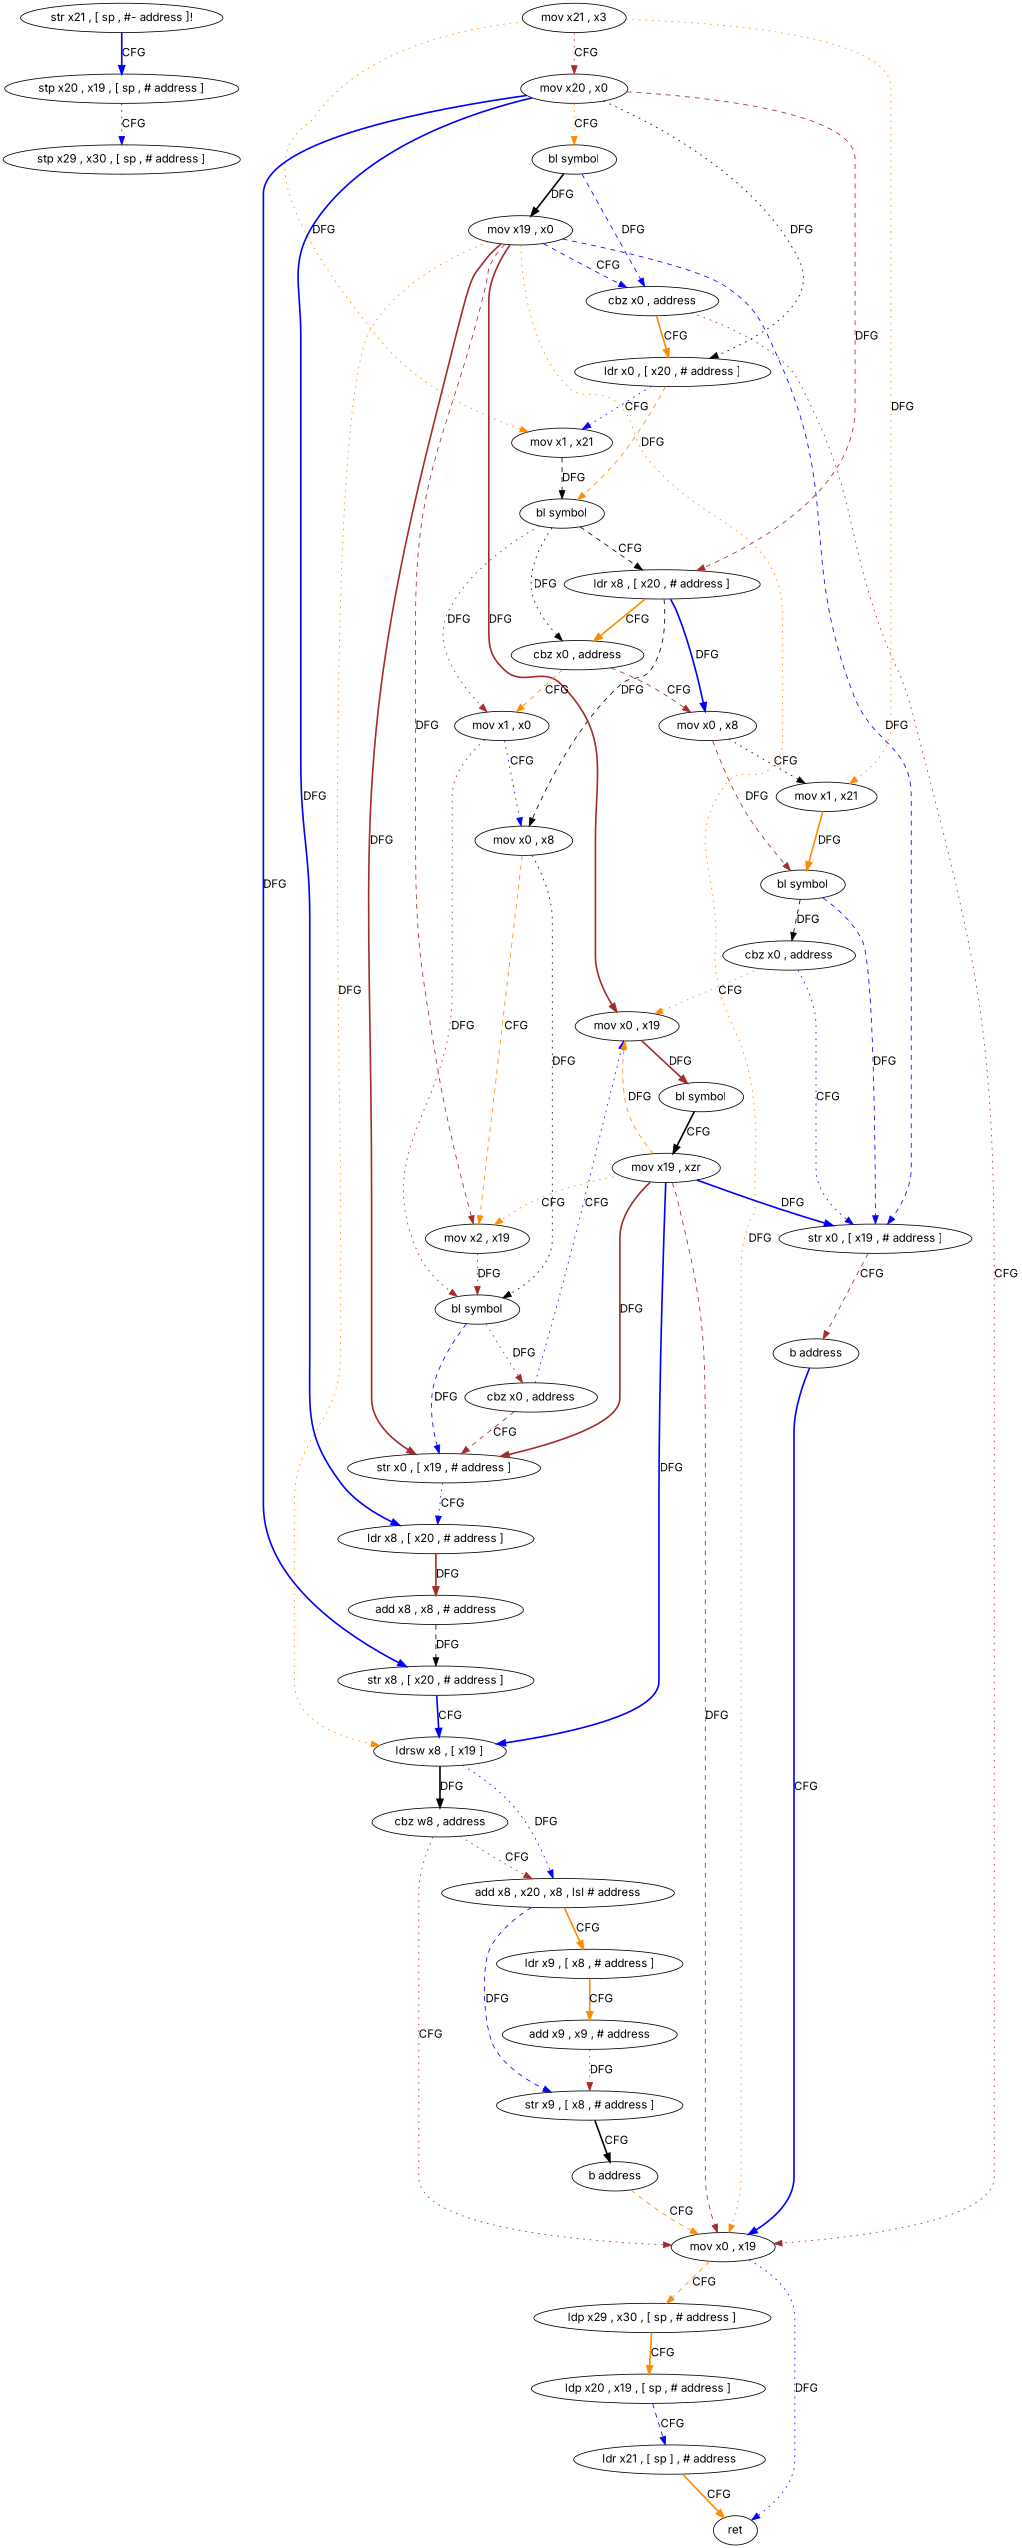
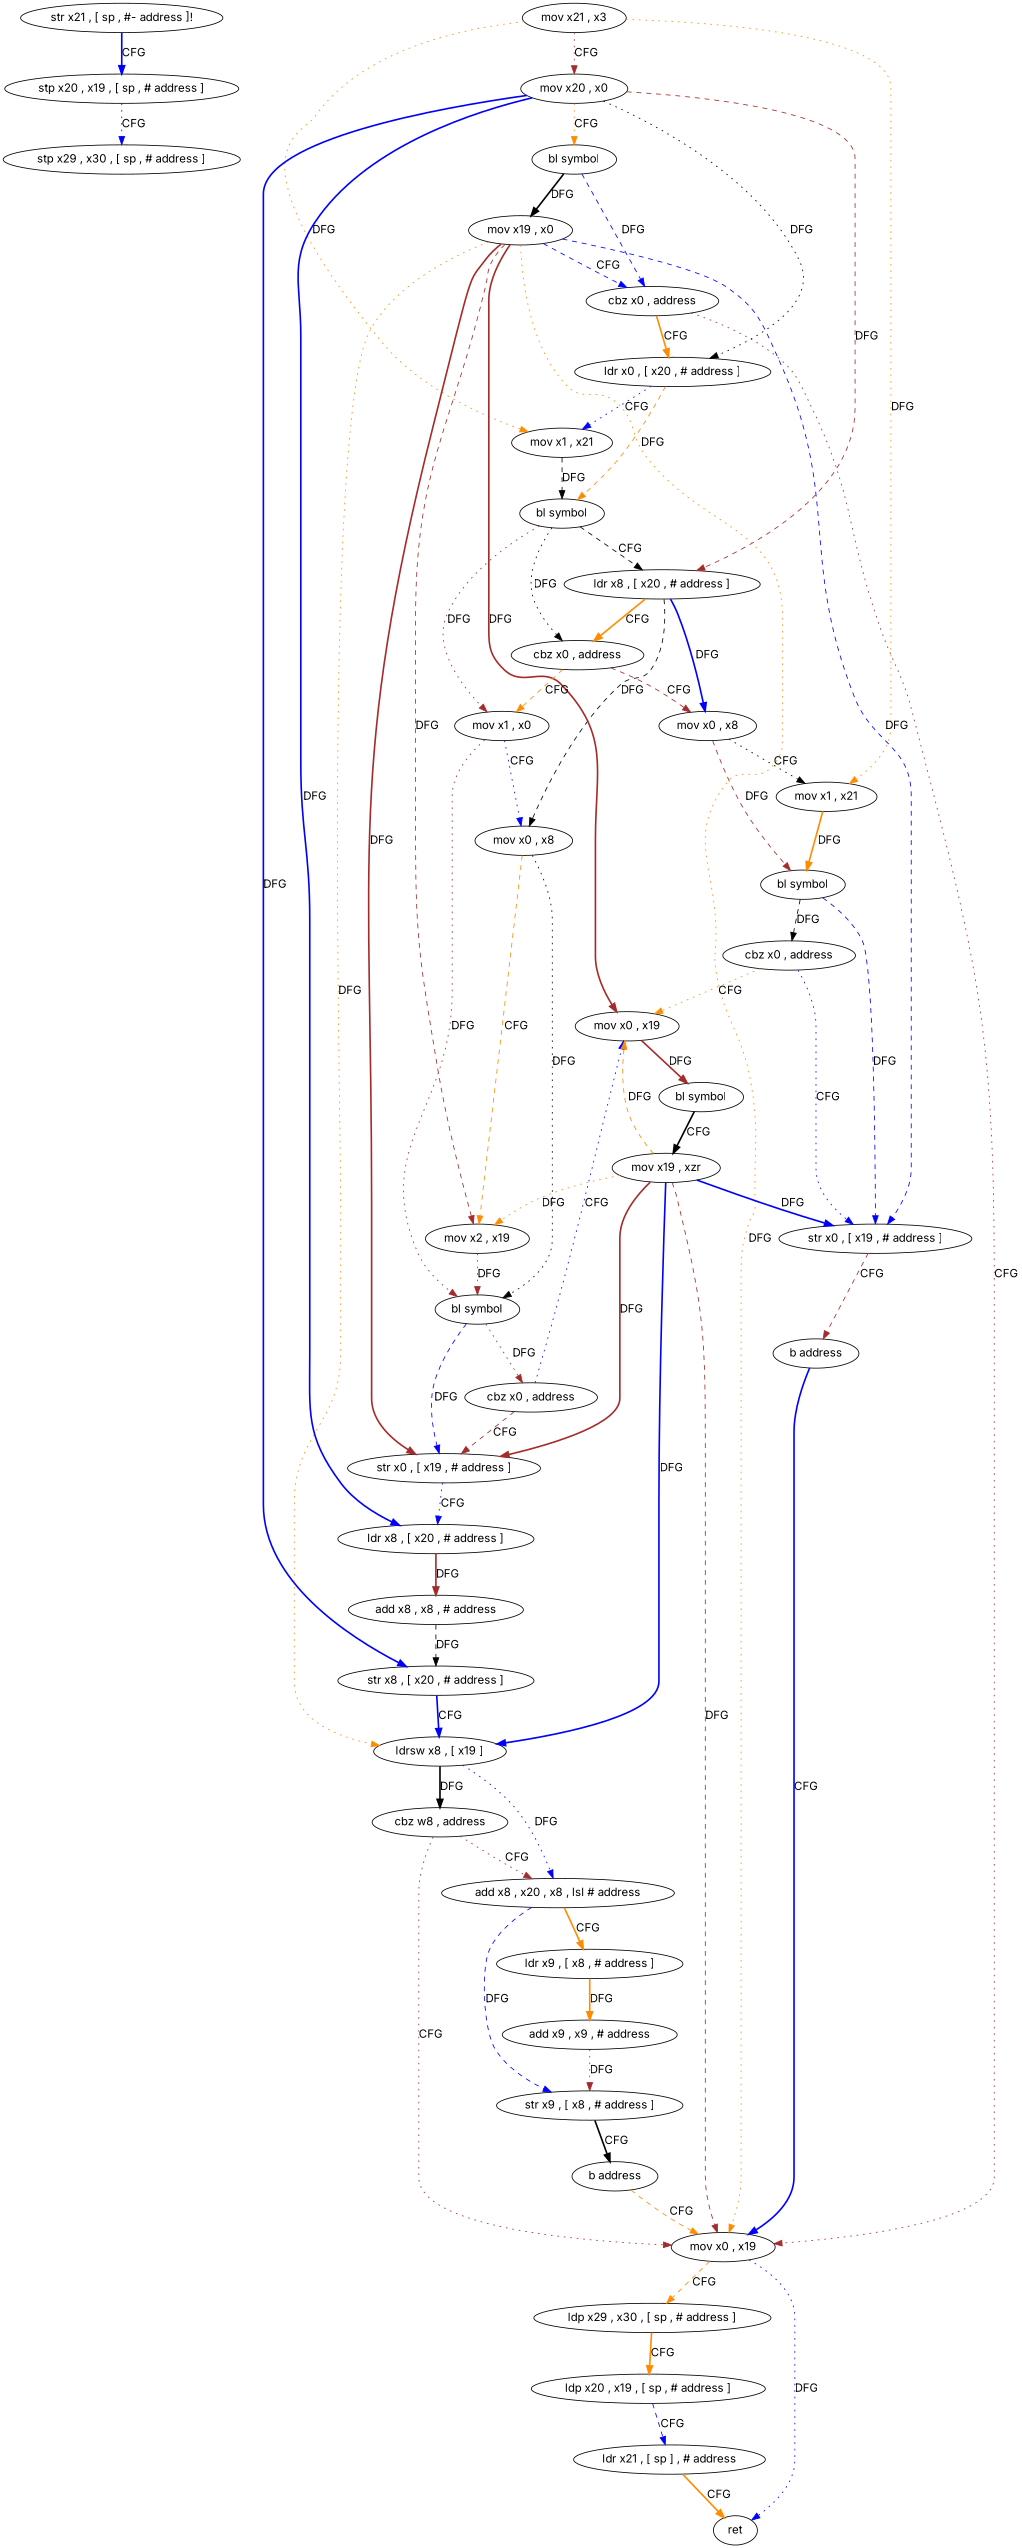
edge "mov x19 , xzr" -> "mov x2 , x19": label "CFG" -> "DFG"
edge "ldr x9 , [ x8 , # address ]" -> "add x9 , x9 , # address": label "CFG" -> "DFG"
